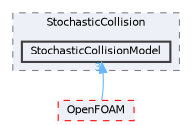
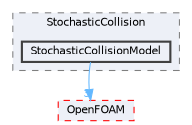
edge "OpenFOAM" -> "StochasticCollisionModel": reversed
